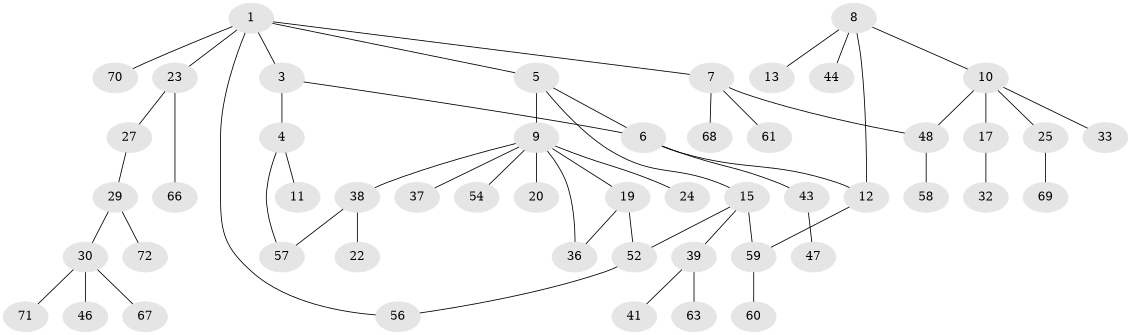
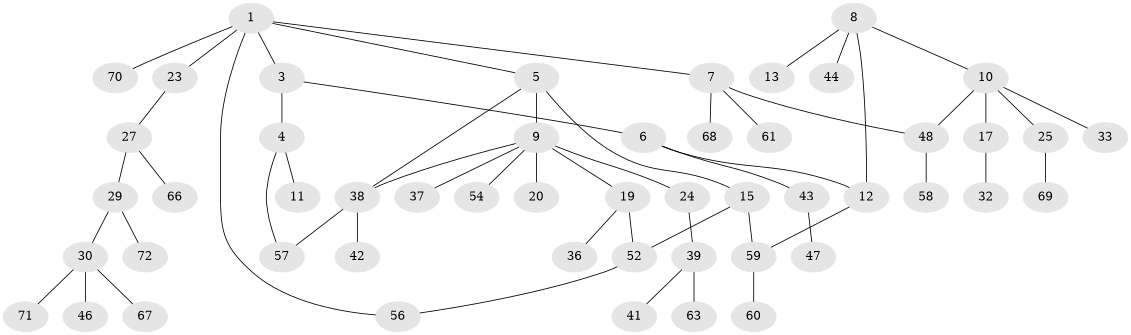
edge "5" -- "6": now "5" -- "38"
edge "23" -- "66": now "27" -- "66"
edge "9" -- "36": removed
edge "15" -- "39": now "24" -- "39"
node "22": label "22" -> "42"
